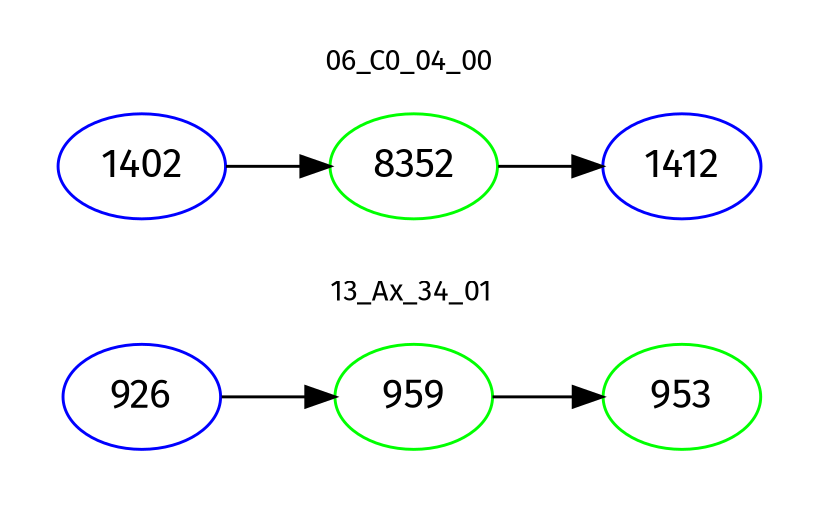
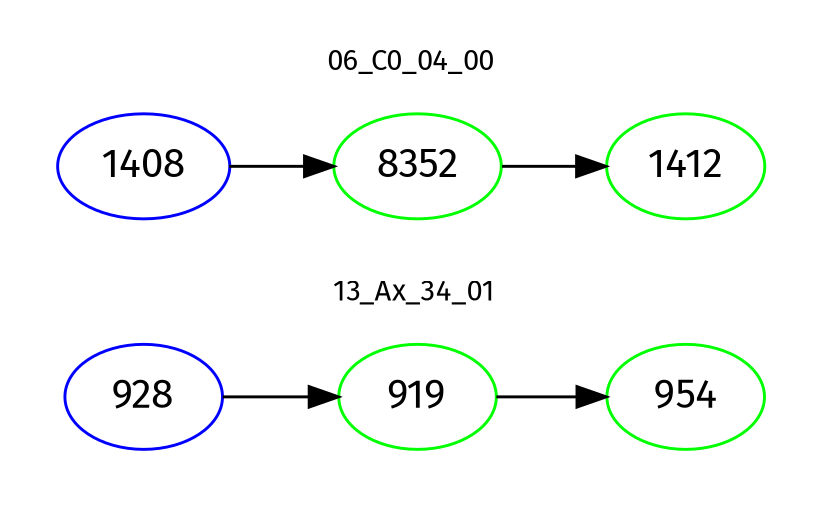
node "1402": label "1402" -> "1408"
node "1412": color blue -> green
node "926": label "926" -> "928"
node "959": label "959" -> "919"
node "953": label "953" -> "954"
